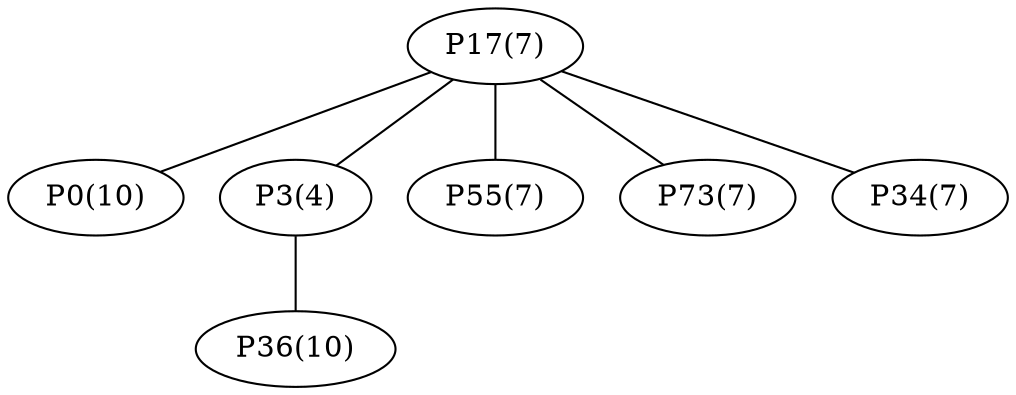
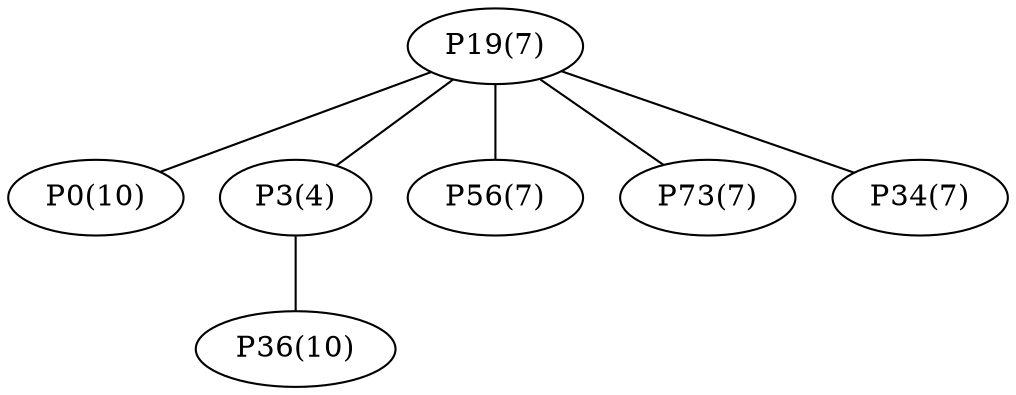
node "P17(7)": label "P17(7)" -> "P19(7)"
node "P55(7)": label "P55(7)" -> "P56(7)"
